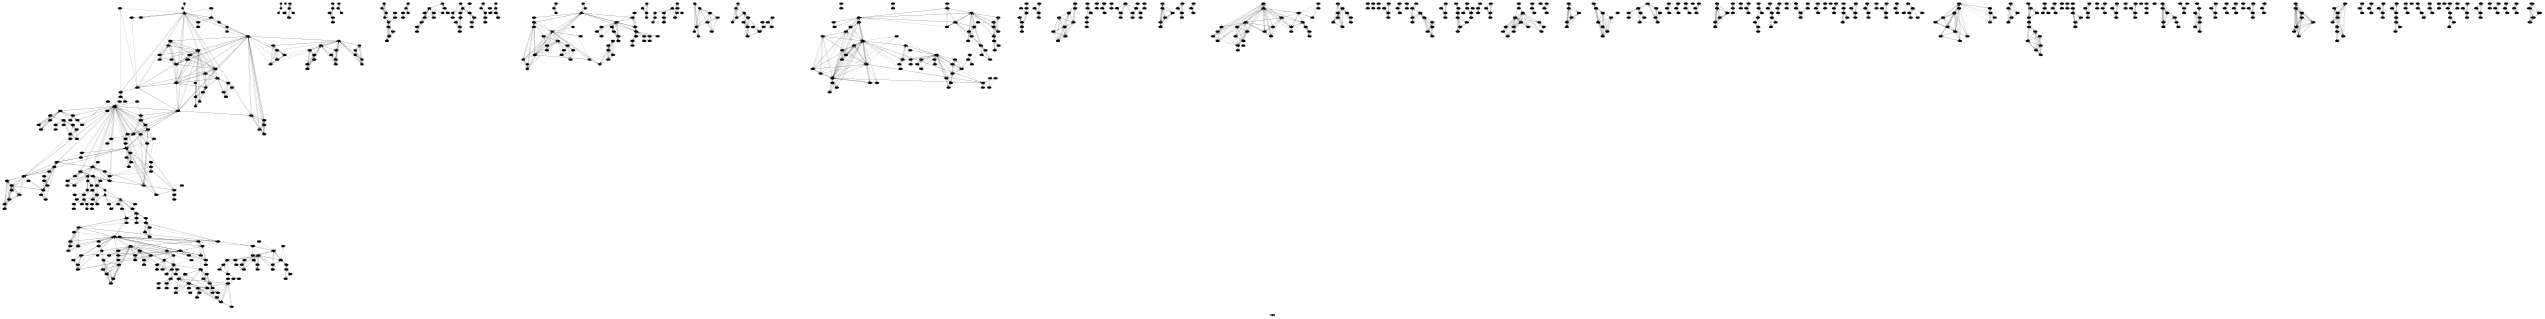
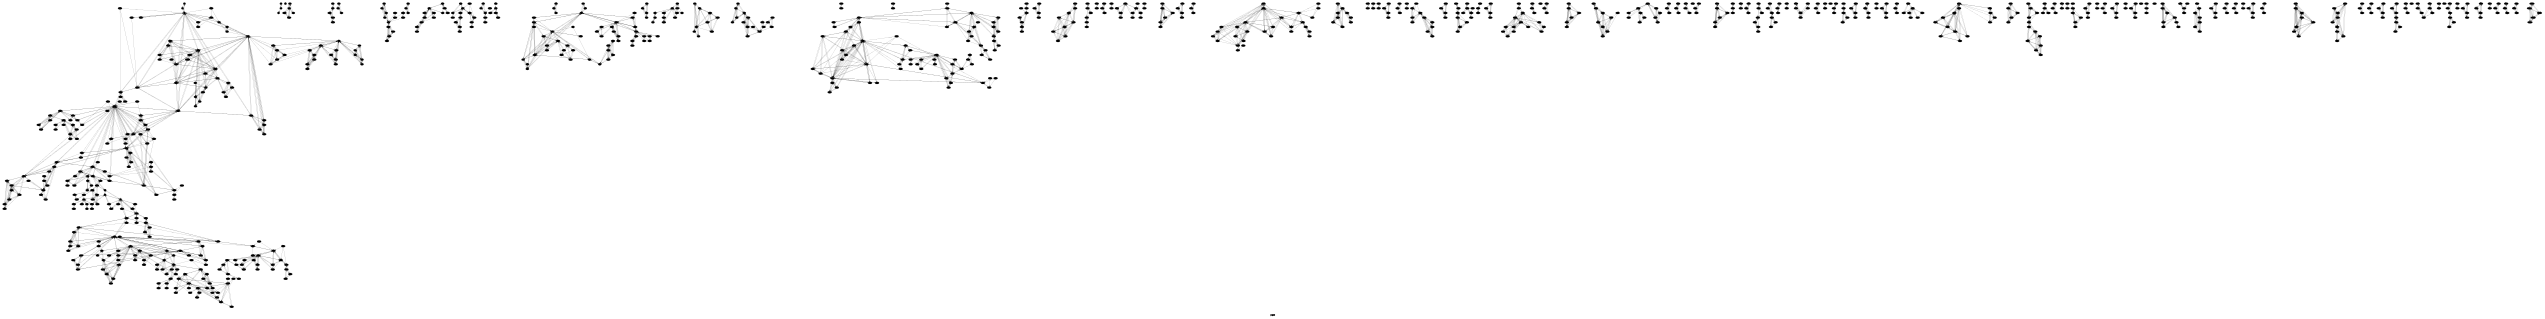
node "327": removed
